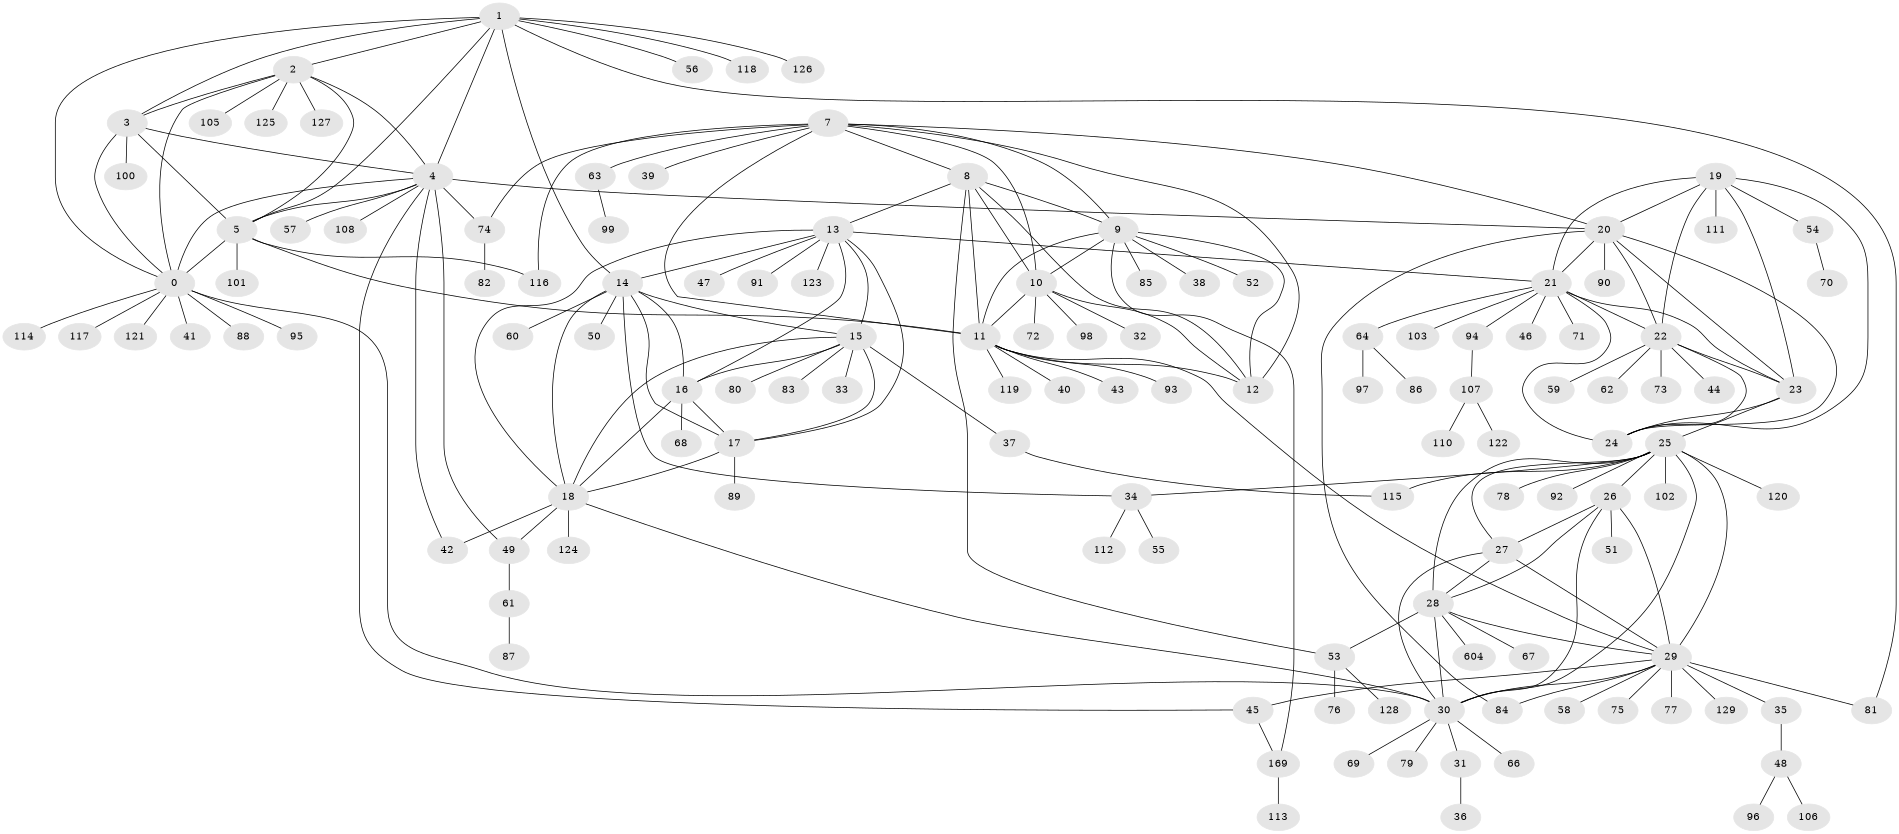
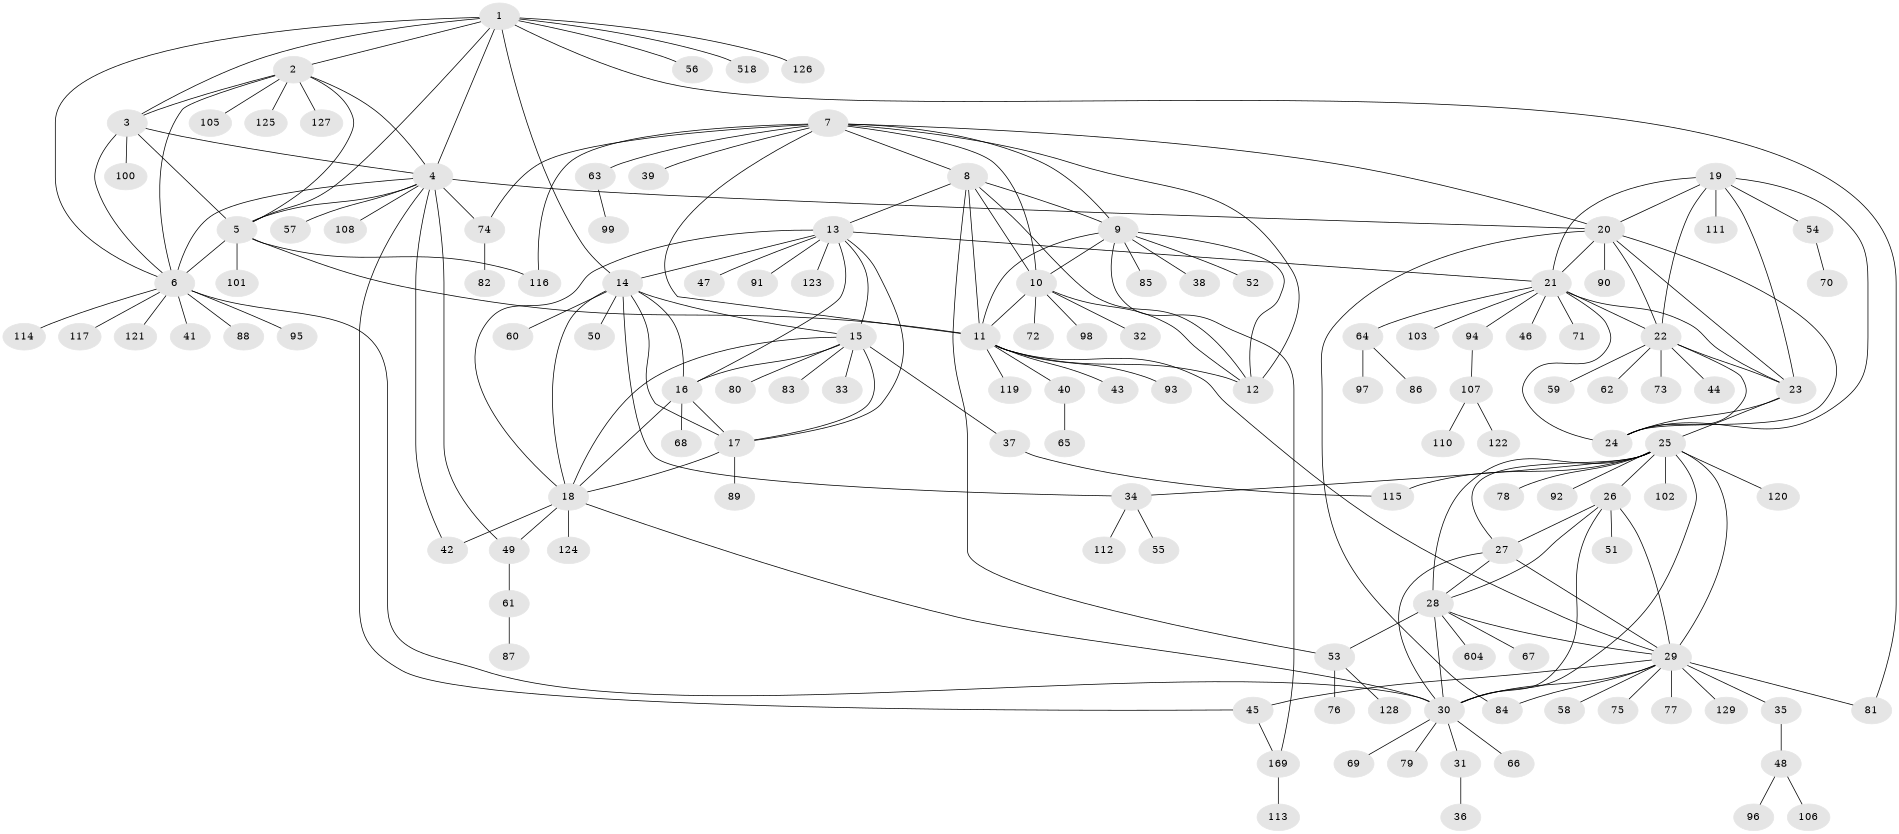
node "118": label "118" -> "518"
node "0": label "0" -> "6"
node "65": added
